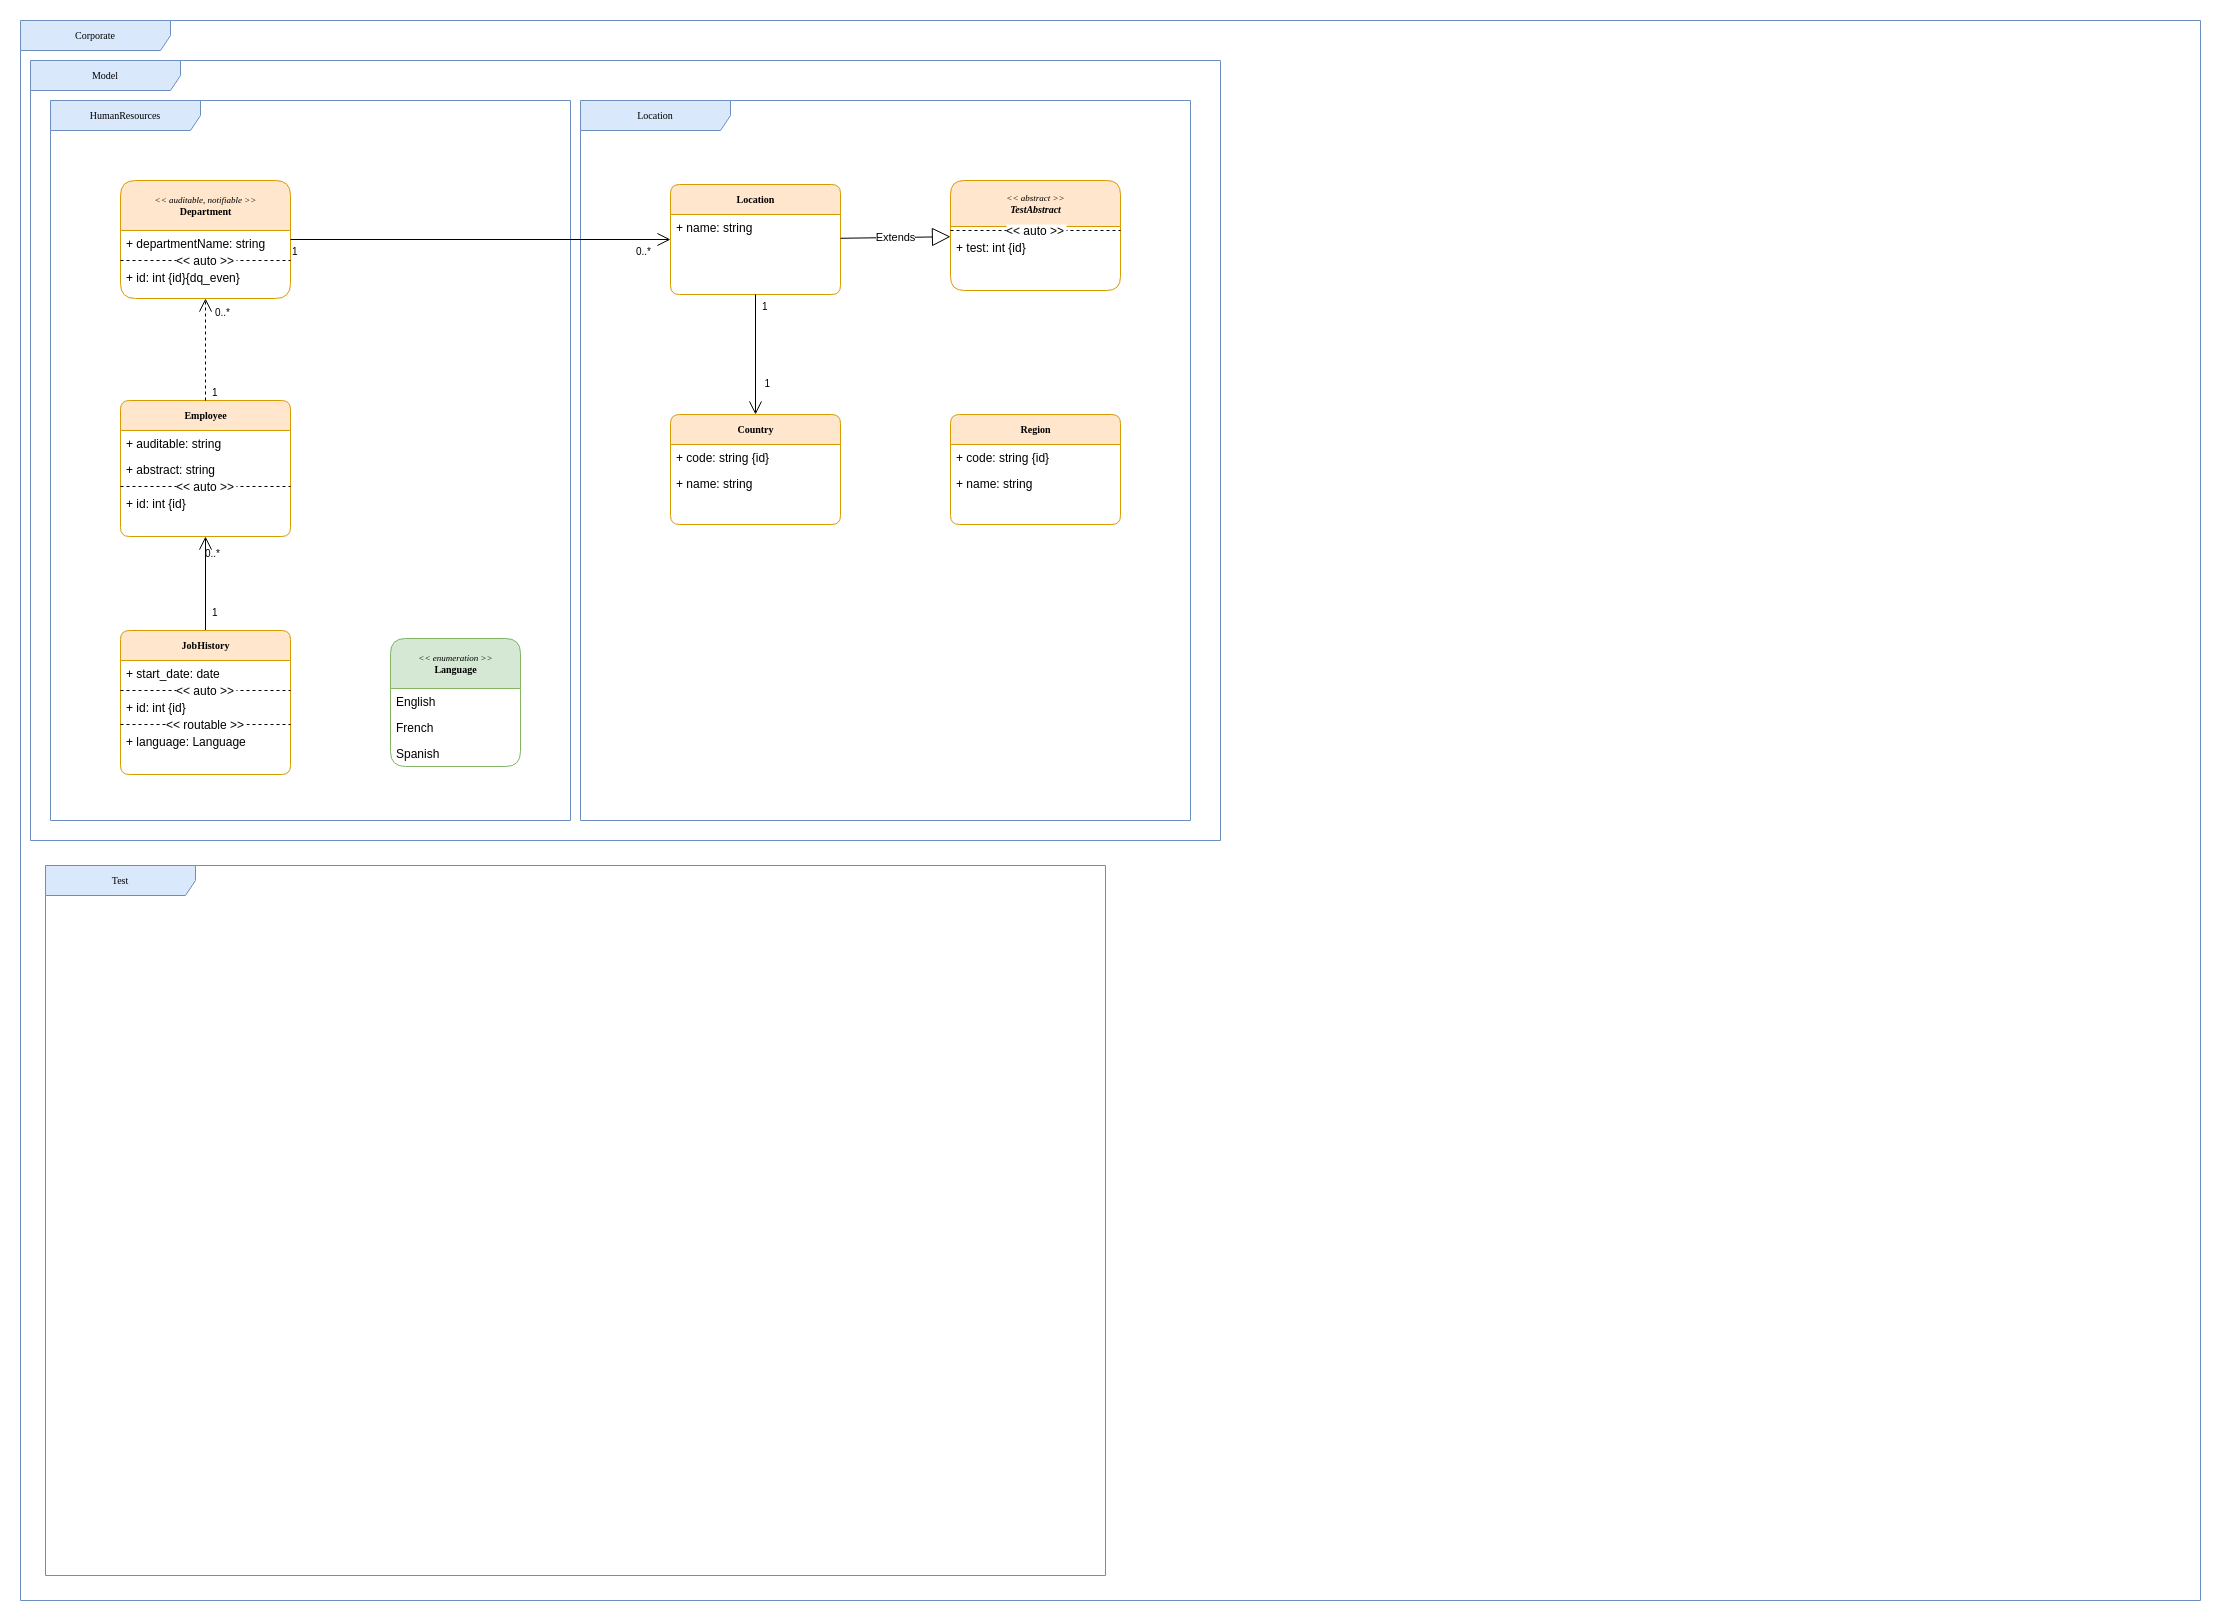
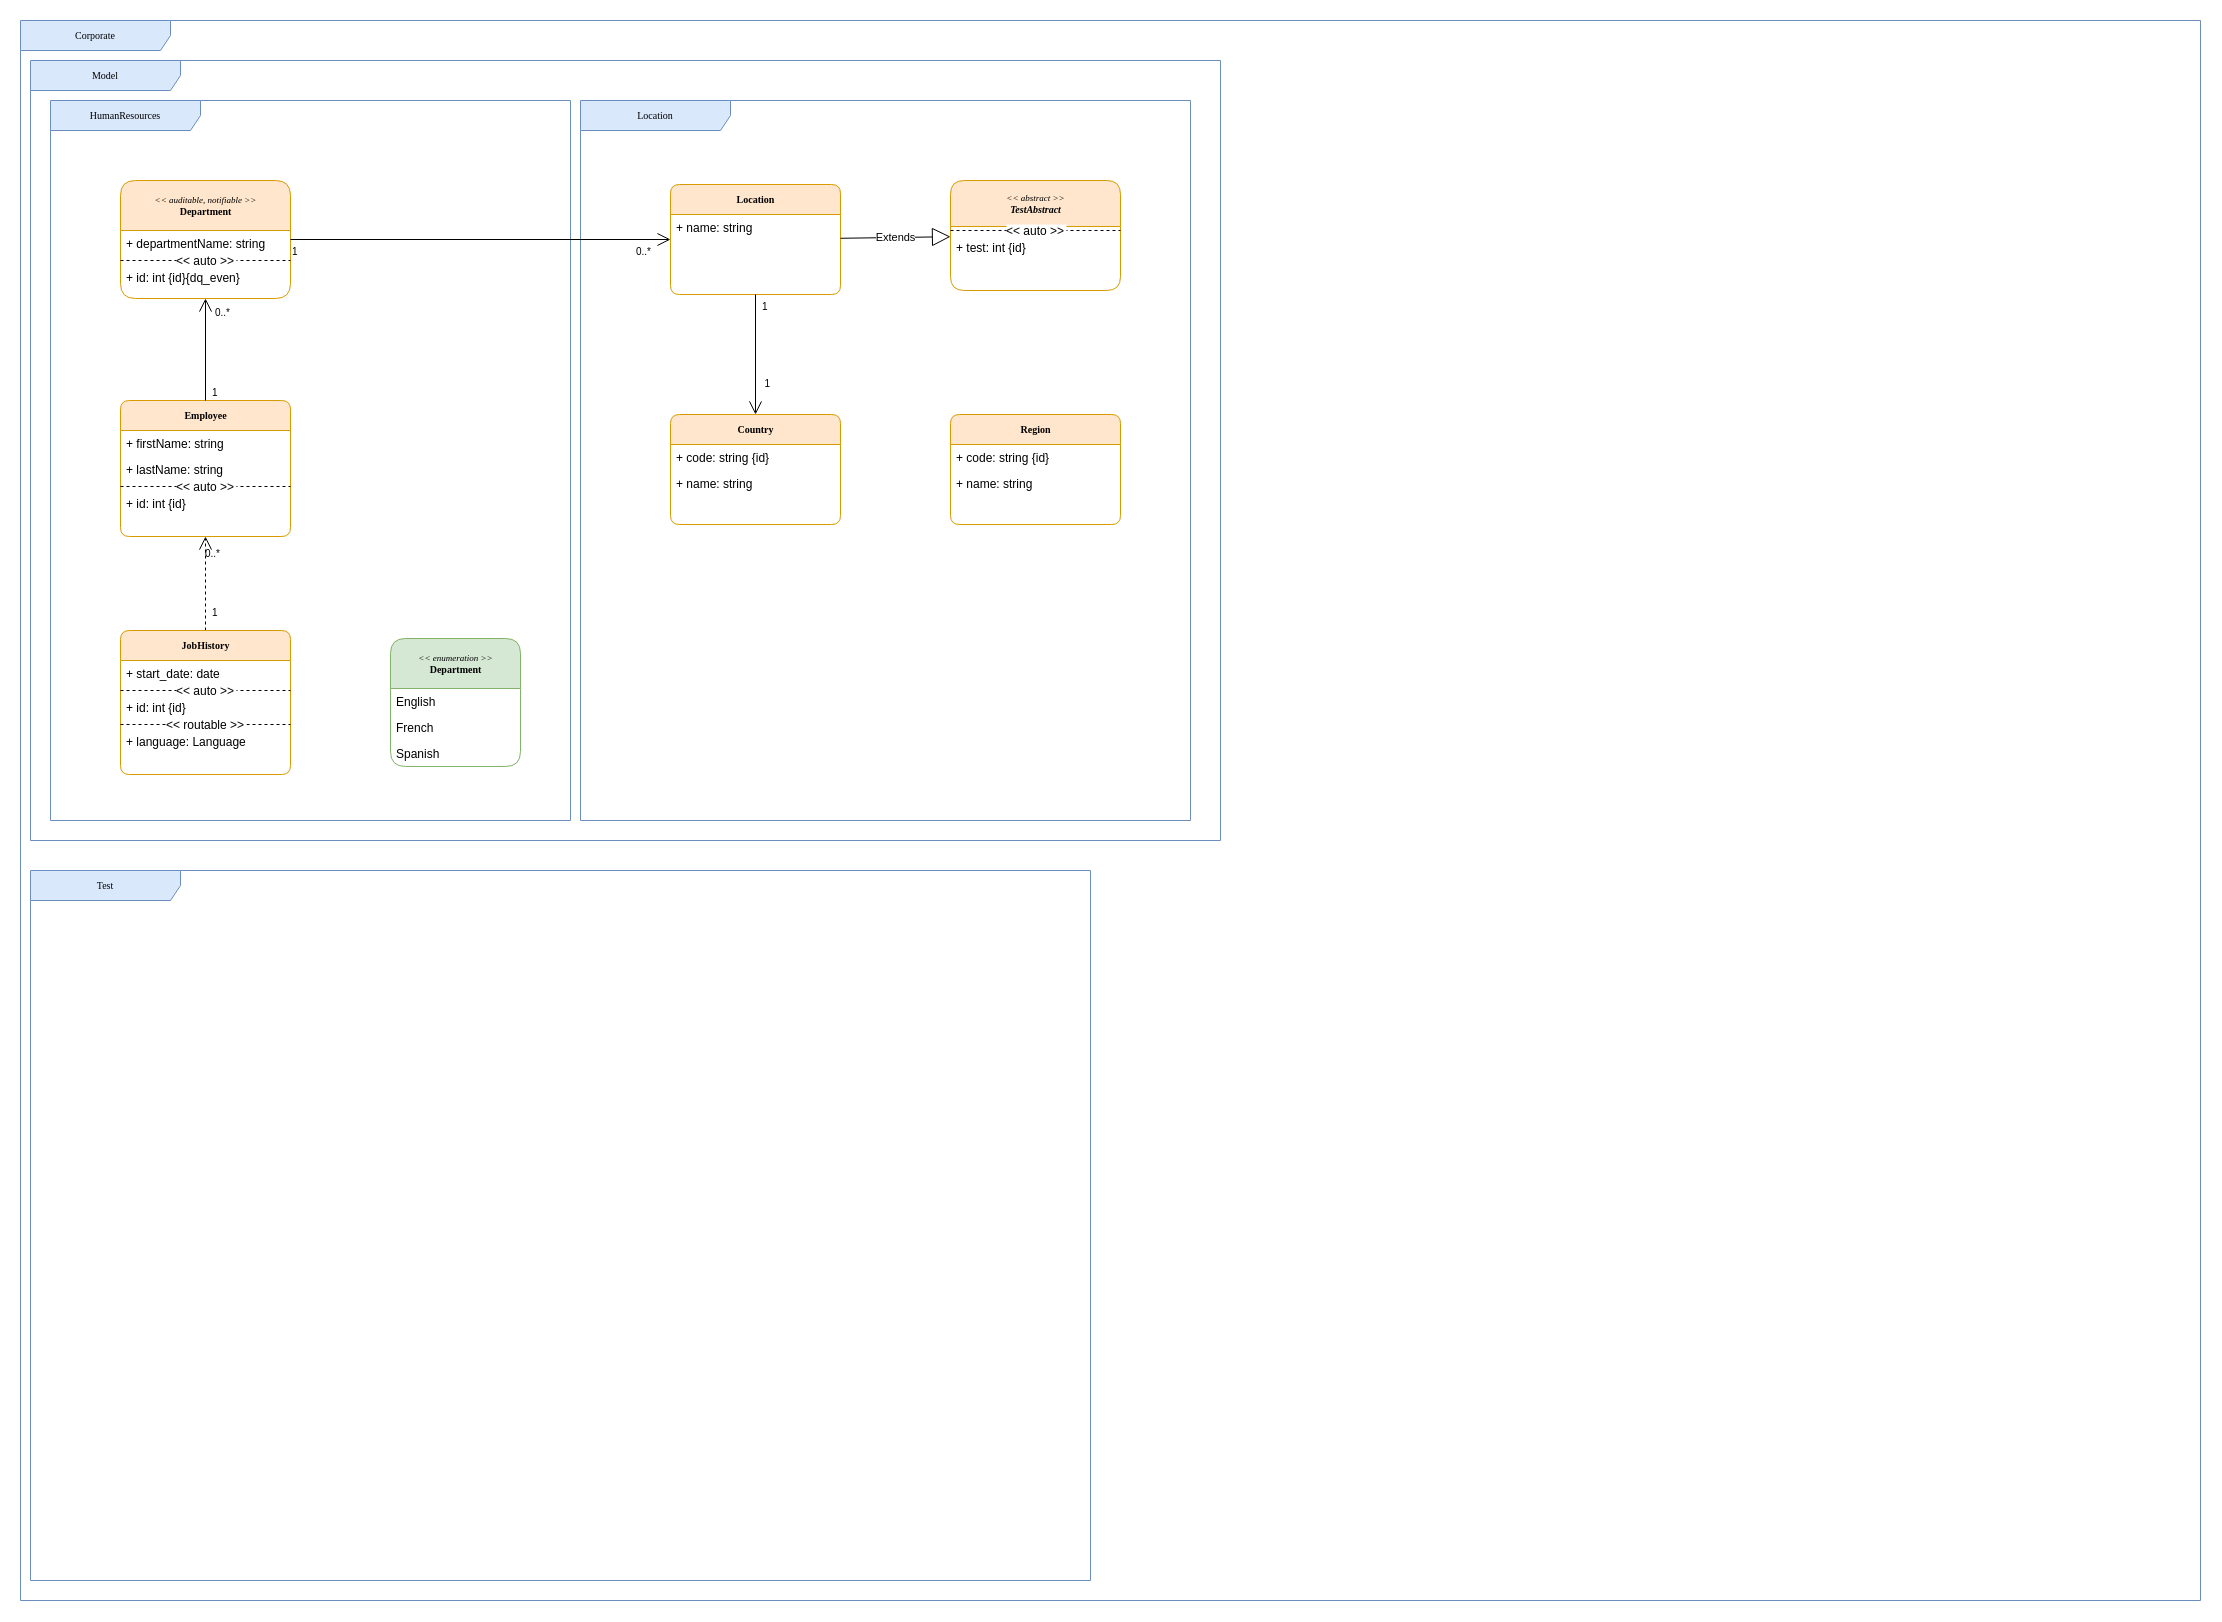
edge "Employee" -> "<< auditable, notifiable >> Department": style dashed -> solid
node "+ auditable: string": label "+ auditable: string" -> "+ firstName: string"
node "+ abstract: string": label "+ abstract: string" -> "+ lastName: string"
edge "JobHistory" -> "Employee": style solid -> dashed
node "<< enumeration >> Language": label "<< enumeration >> Language" -> "<< enumeration >> Department"
node "Test": moved (576, 1221) -> (561, 1226)
